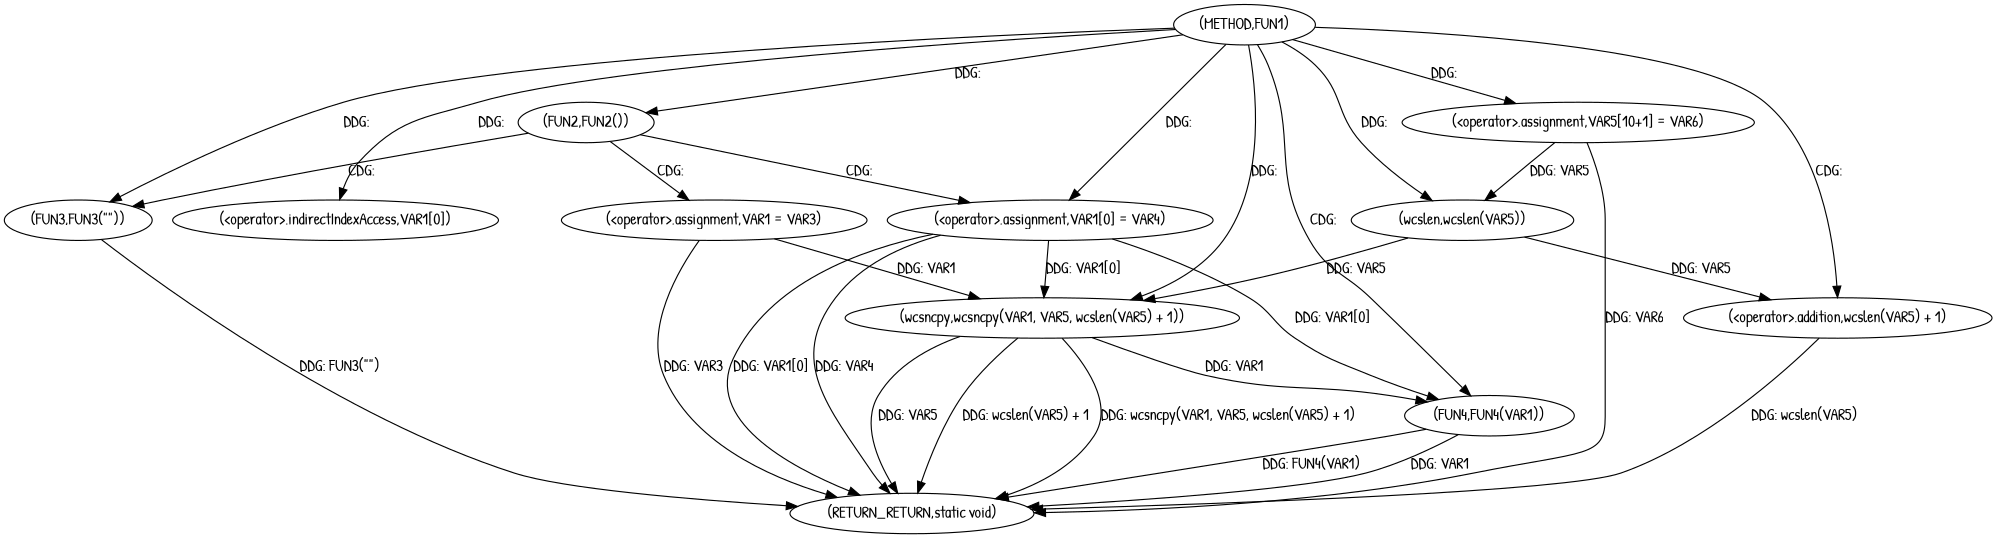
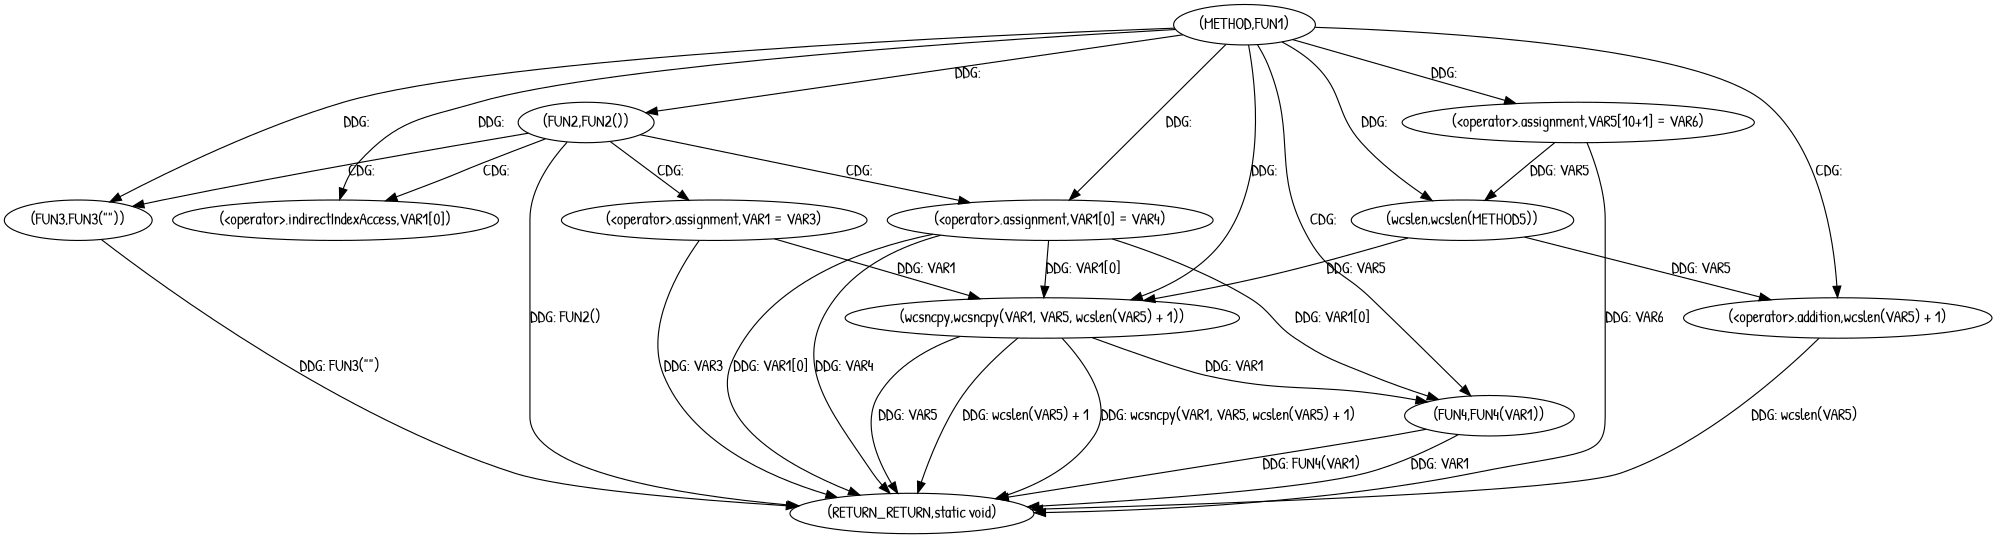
edge "(FUN2,FUN2())" -> "(<operator>.indirectIndexAccess,VAR1[0])": added, label "CDG:"
node "(wcslen,wcslen(VAR5))": label "(wcslen,wcslen(VAR5))" -> "(wcslen,wcslen(METHOD5))"
edge "(FUN2,FUN2())" -> "(RETURN_RETURN,static void)": added, label "DDG: FUN2()"
